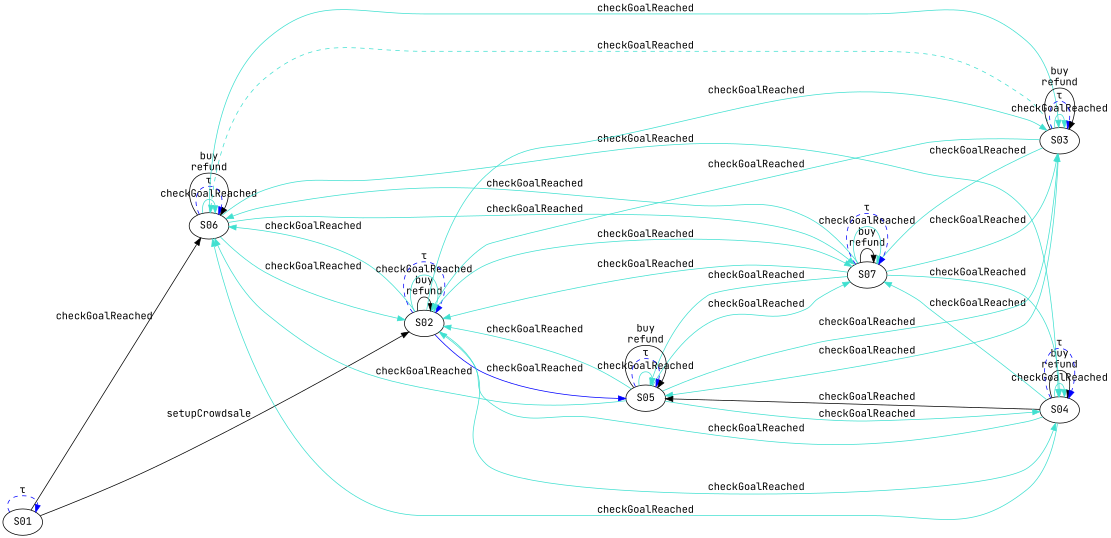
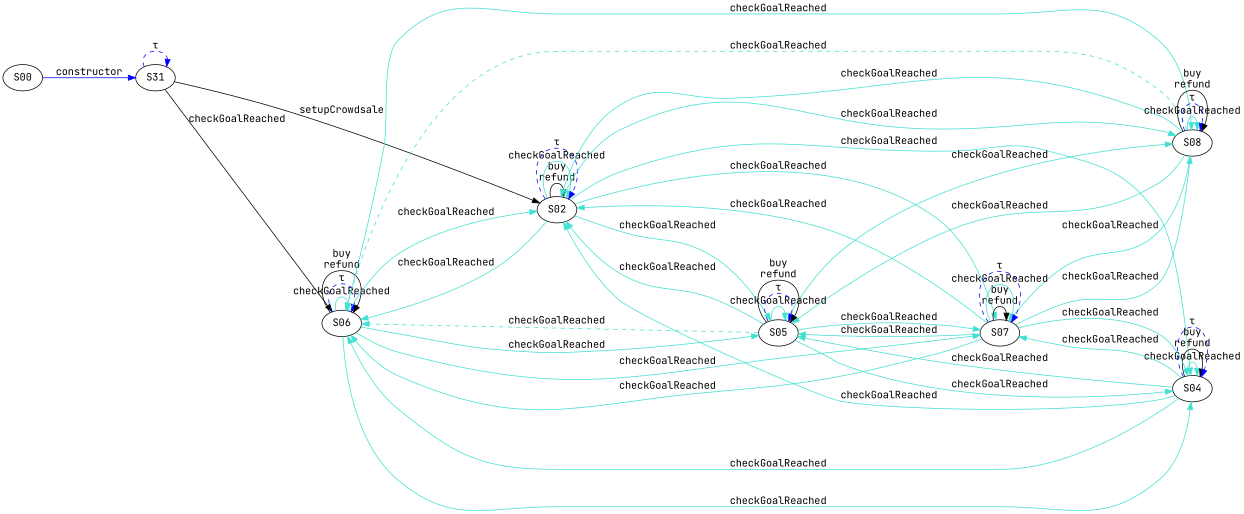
node "S00": added
node "S03": label "S03" -> "S08"
edge "S06" -> "S05": added, label "checkGoalReached"
edge "S05" -> "S06": style solid -> dashed
edge "S02" -> "S05": color blue -> turquoise
edge "S04" -> "S05": color black -> turquoise
node "S01": label "S01" -> "S31"
